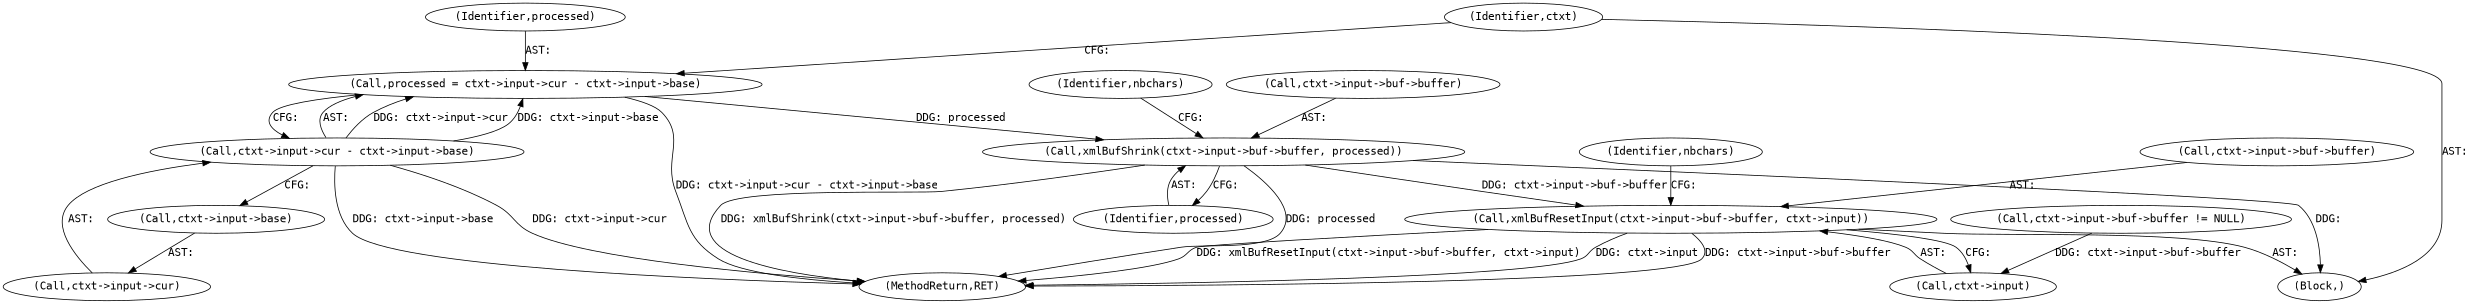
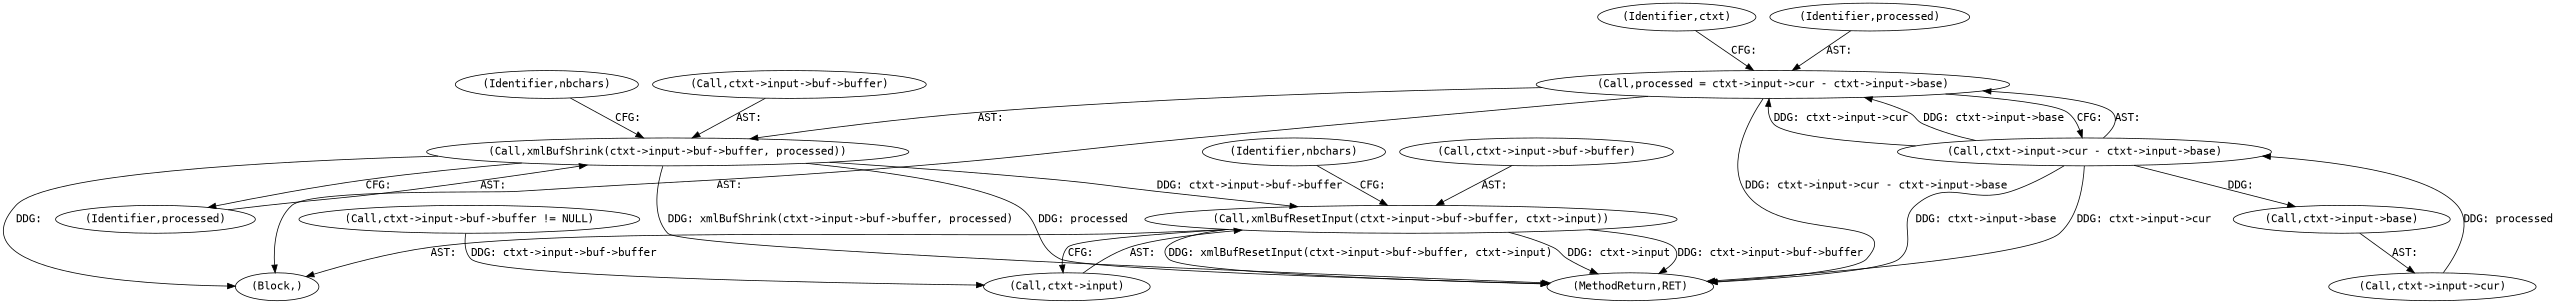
edge "(Identifier,ctxt)" -> "(Block,)": now "(Call,processed = ctxt->input->cur - ctxt->input->base)" -> "(Block,)"
edge "(Call,processed = ctxt->input->cur - ctxt->input->base)" -> "(Call,xmlBufShrink(ctxt->input->buf->buffer, processed))": label "DDG: processed" -> "AST: "
edge "(Call,ctxt->input->cur - ctxt->input->base)" -> "(Call,ctxt->input->base)": label "CFG: " -> "DDG: "
edge "(Call,ctxt->input->cur)" -> "(Call,ctxt->input->cur - ctxt->input->base)": label "AST: " -> "DDG: processed"
